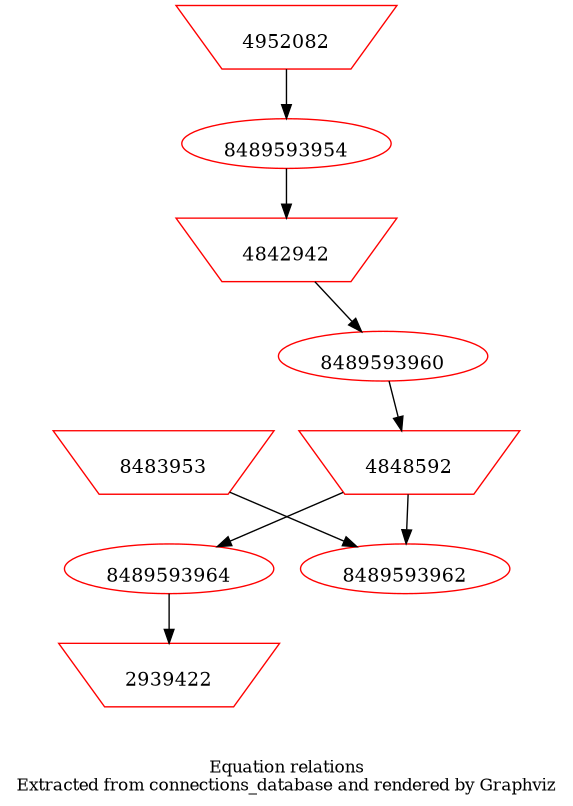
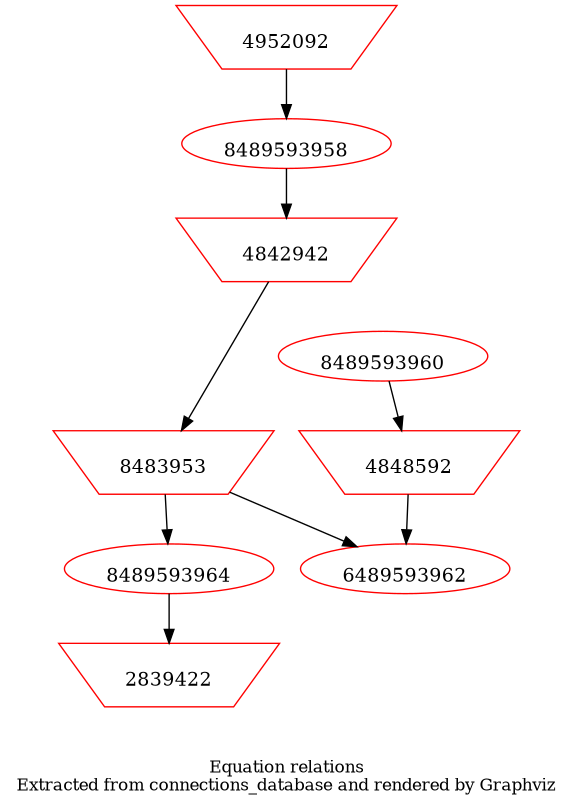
node "4952082": label "4952082" -> "4952092"
node "8489593954": label "8489593954" -> "8489593958"
edge "4842942" -> "8489593960": now "4842942" -> "8483953"
edge "4848592" -> "8489593964": now "8483953" -> "8489593964"
node "8489593962": label "8489593962" -> "6489593962"
node "2939422": label "2939422" -> "2839422"
